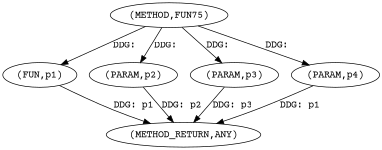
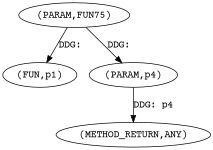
node "(METHOD,FUN75)": label "(METHOD,FUN75)" -> "(PARAM,FUN75)"
node "(PARAM,p2)": removed
node "(PARAM,p3)": removed
edge "(FUN,p1)" -> "(METHOD_RETURN,ANY)": removed, label "DDG: p1"
edge "(PARAM,p4)" -> "(METHOD_RETURN,ANY)": label "DDG: p1" -> "DDG: p4"
